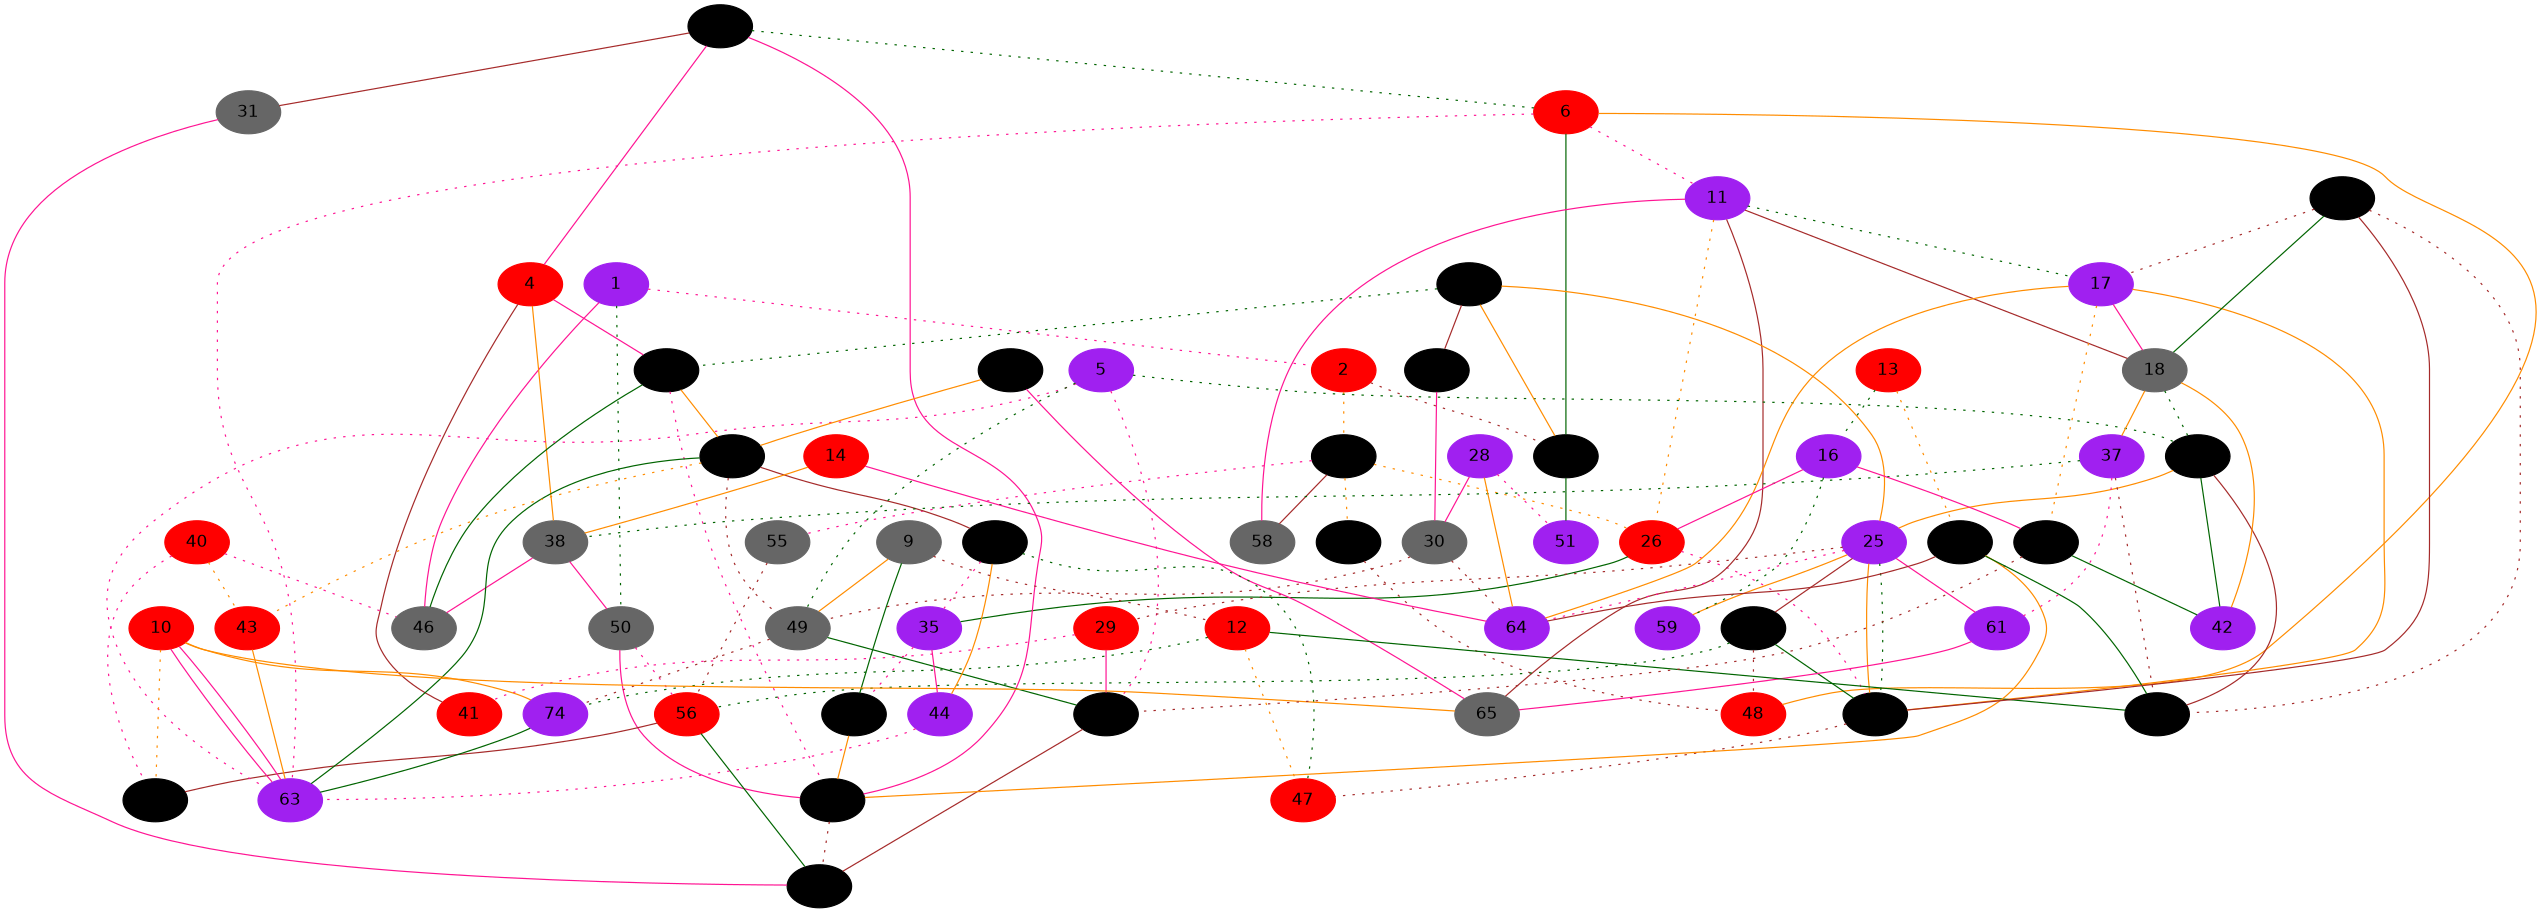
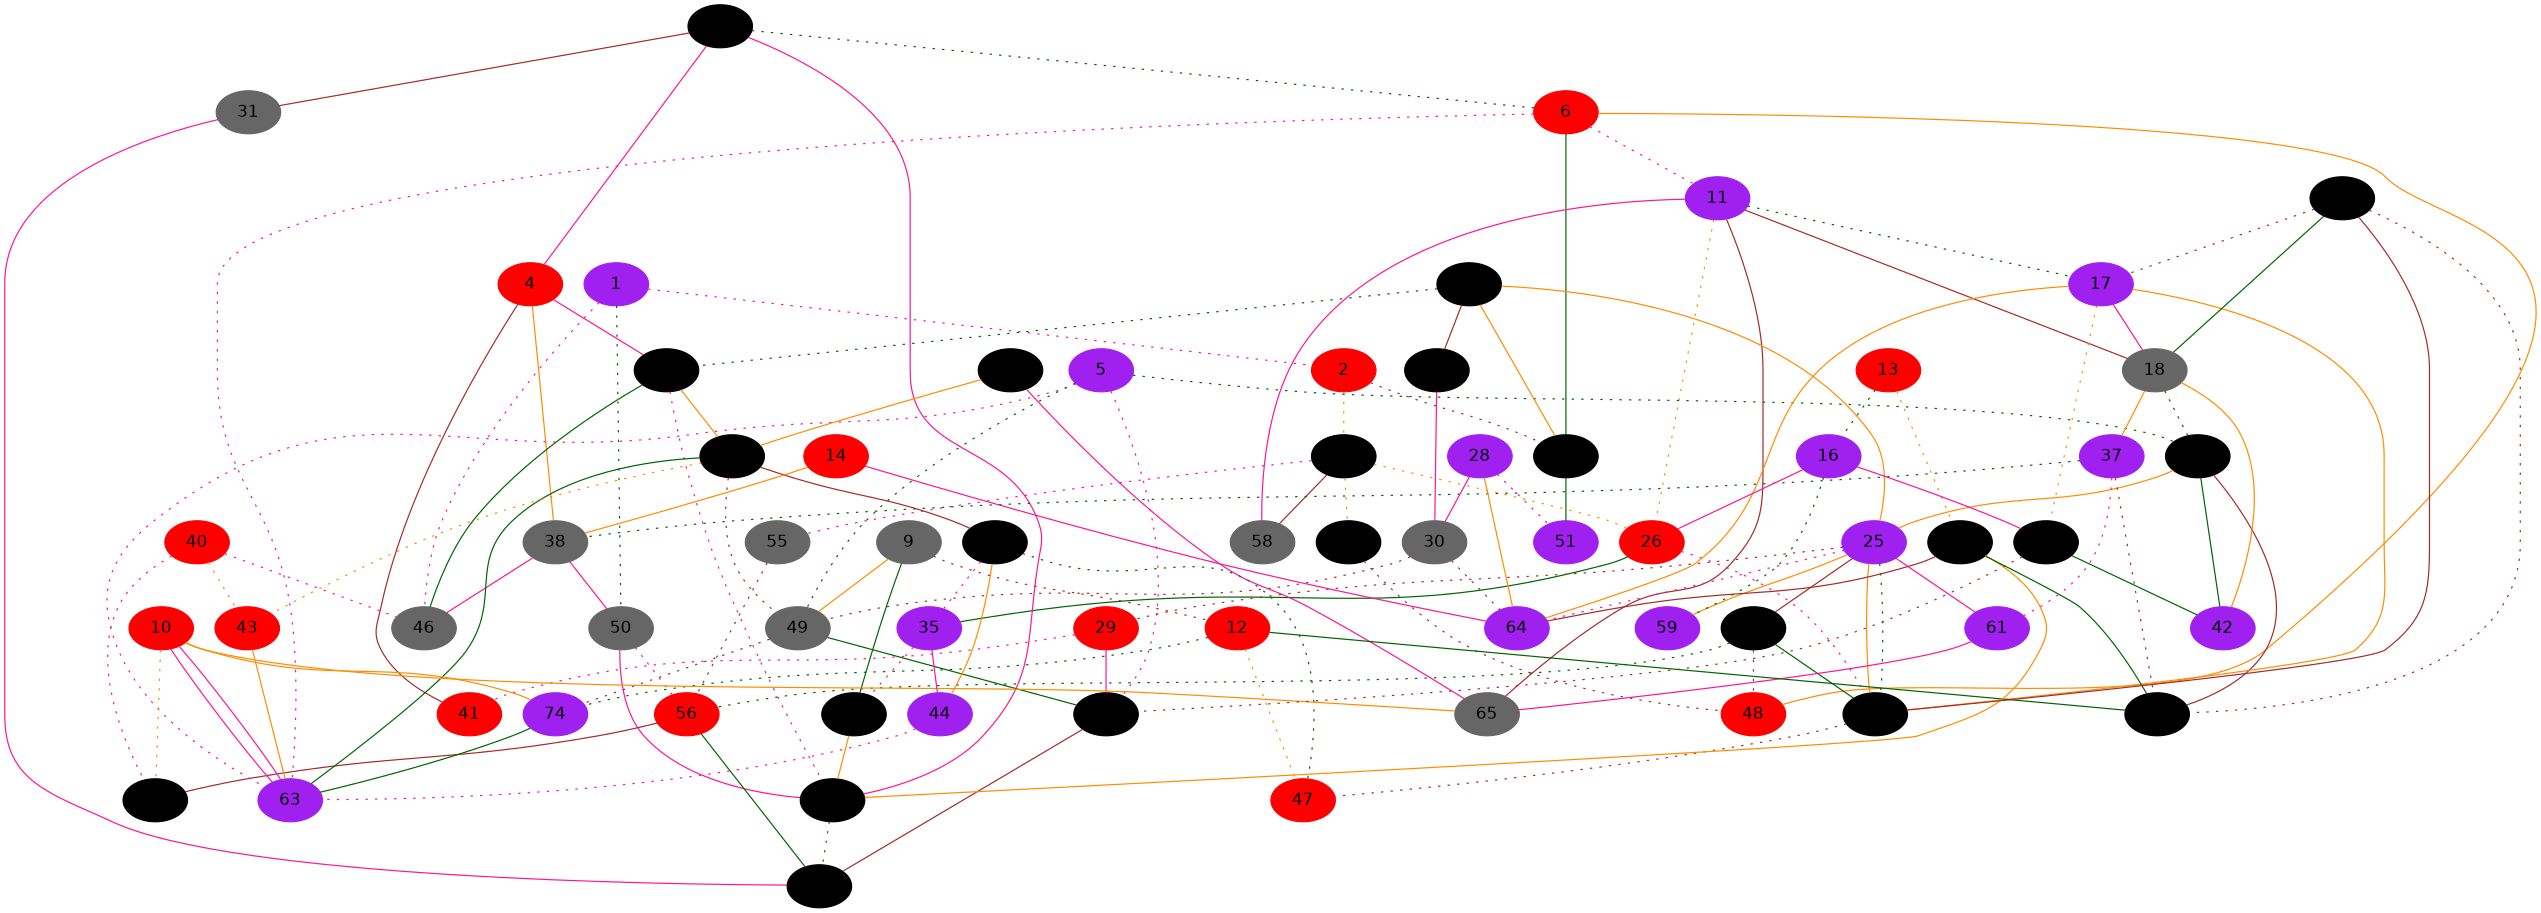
edge "1" -- "46": style solid -> dotted
